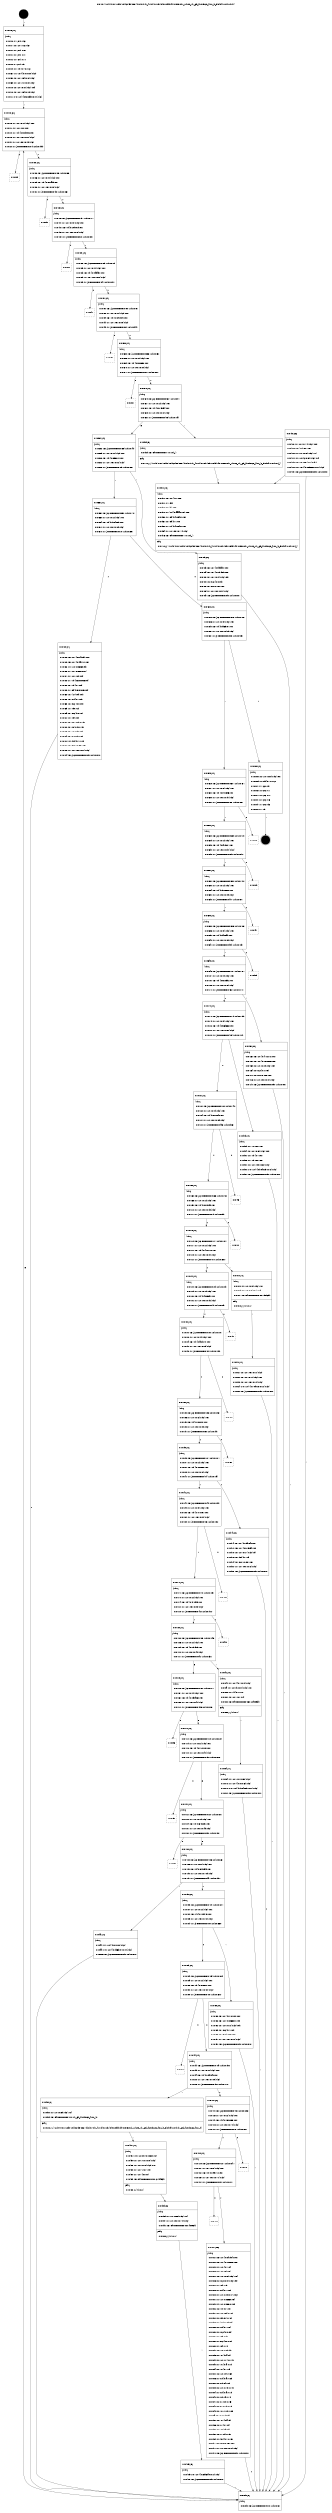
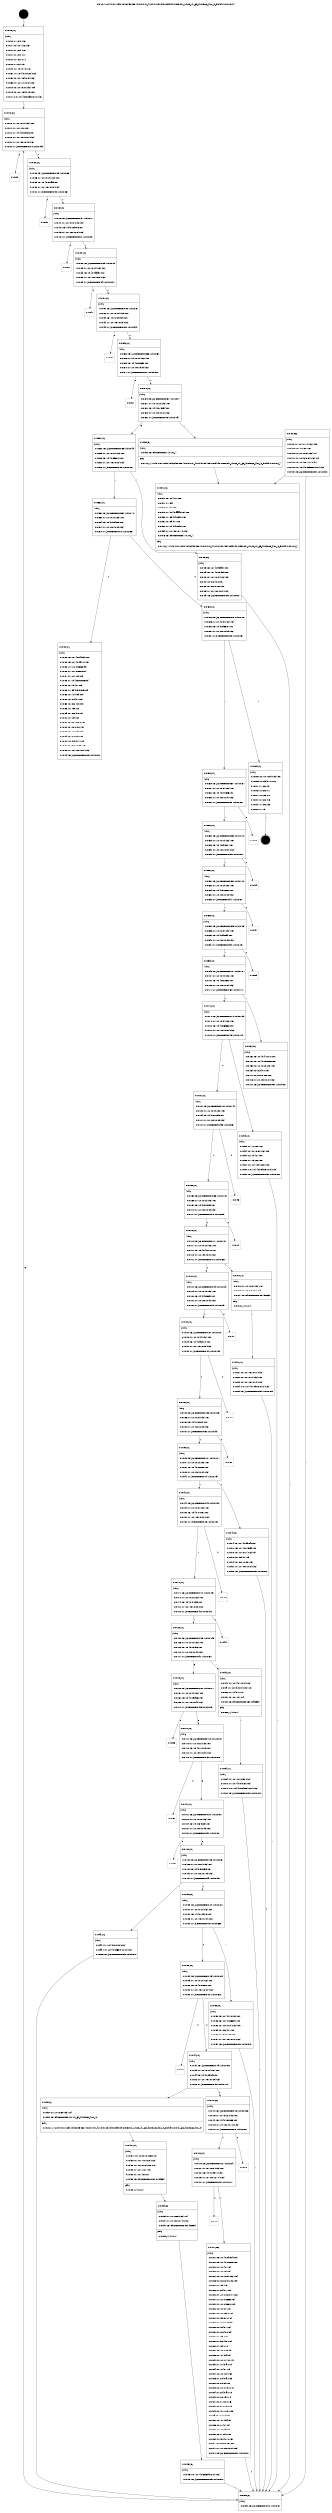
edge "0x401a29 [91]" -> "0x4020ba [5]": removed, label "2"
edge "0x401852 [30]" -> "0x4020ba [5]": removed, label "1"
